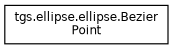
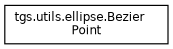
node "tgs.ellipse.ellipse.Bezier Point": label "tgs.ellipse.ellipse.Bezier Point" -> "tgs.utils.ellipse.Bezier Point"
